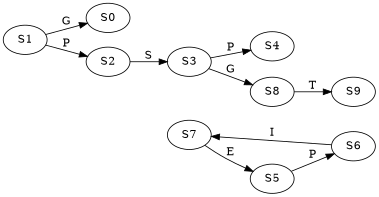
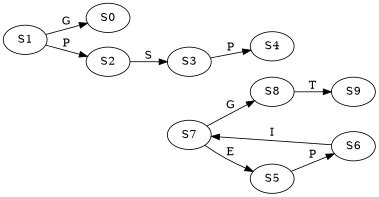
edge "S3" -> "S8": now "S7" -> "S8"
